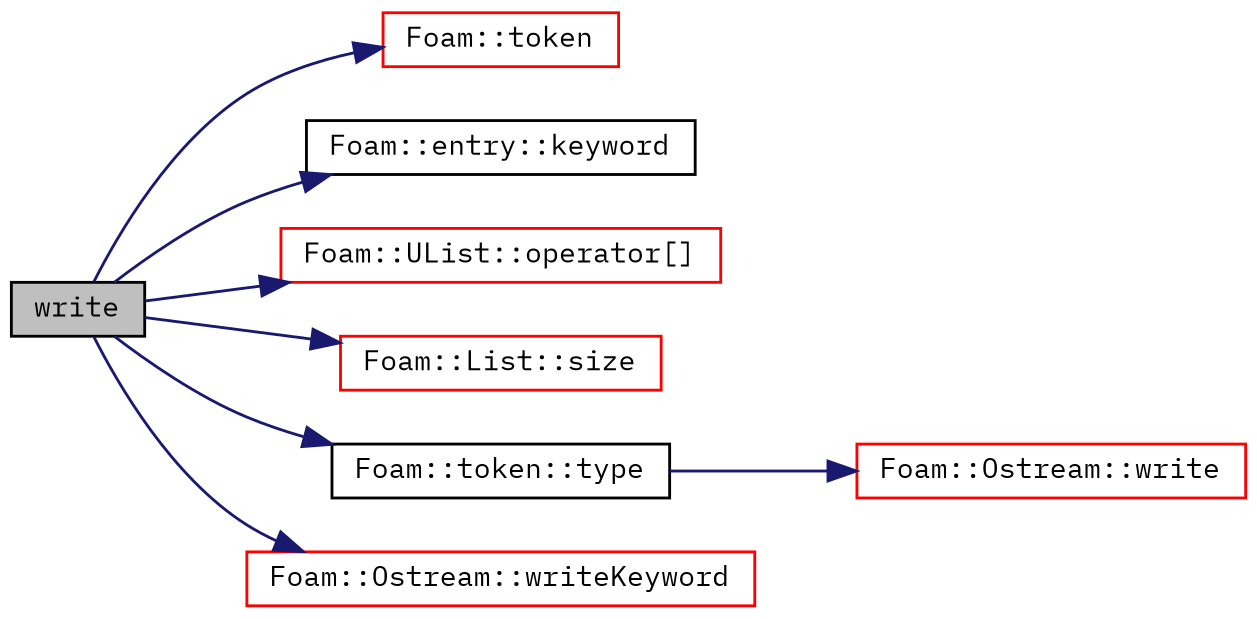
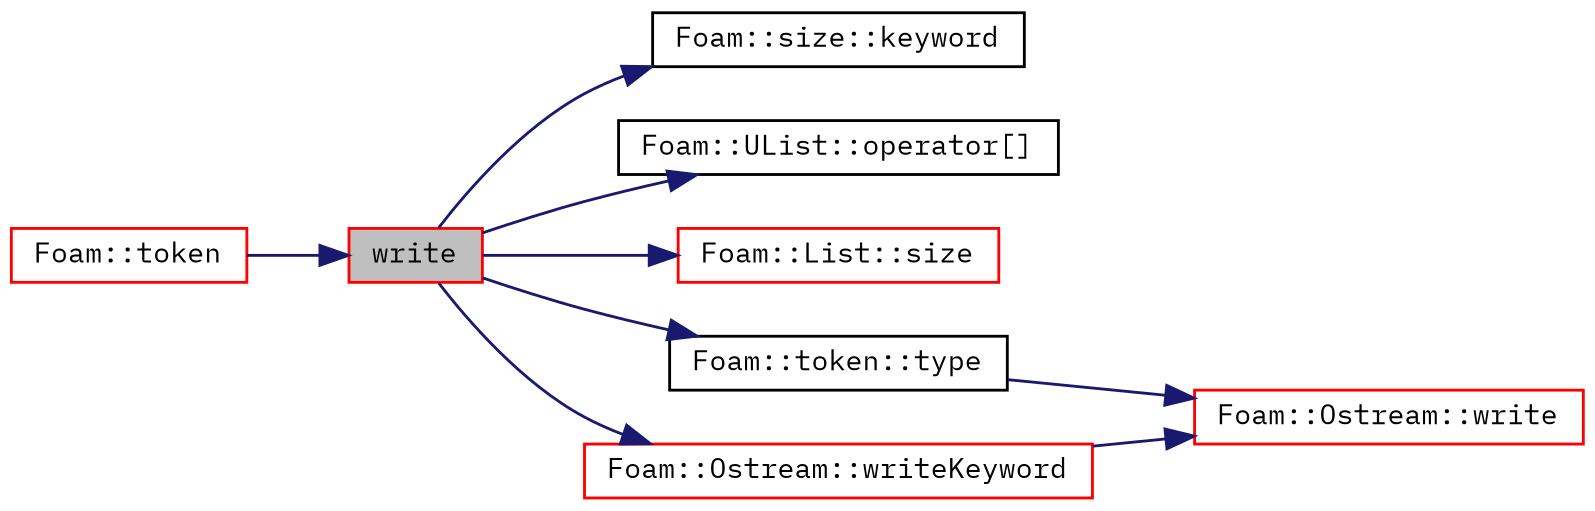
edge "write" -> "Foam::token": reversed
node "Foam::entry::keyword": label "Foam::entry::keyword" -> "Foam::size::keyword"
node "Foam::UList::operator[]": color red -> black
node "write": color black -> red
edge "Foam::Ostream::writeKeyword" -> "Foam::Ostream::write": added
